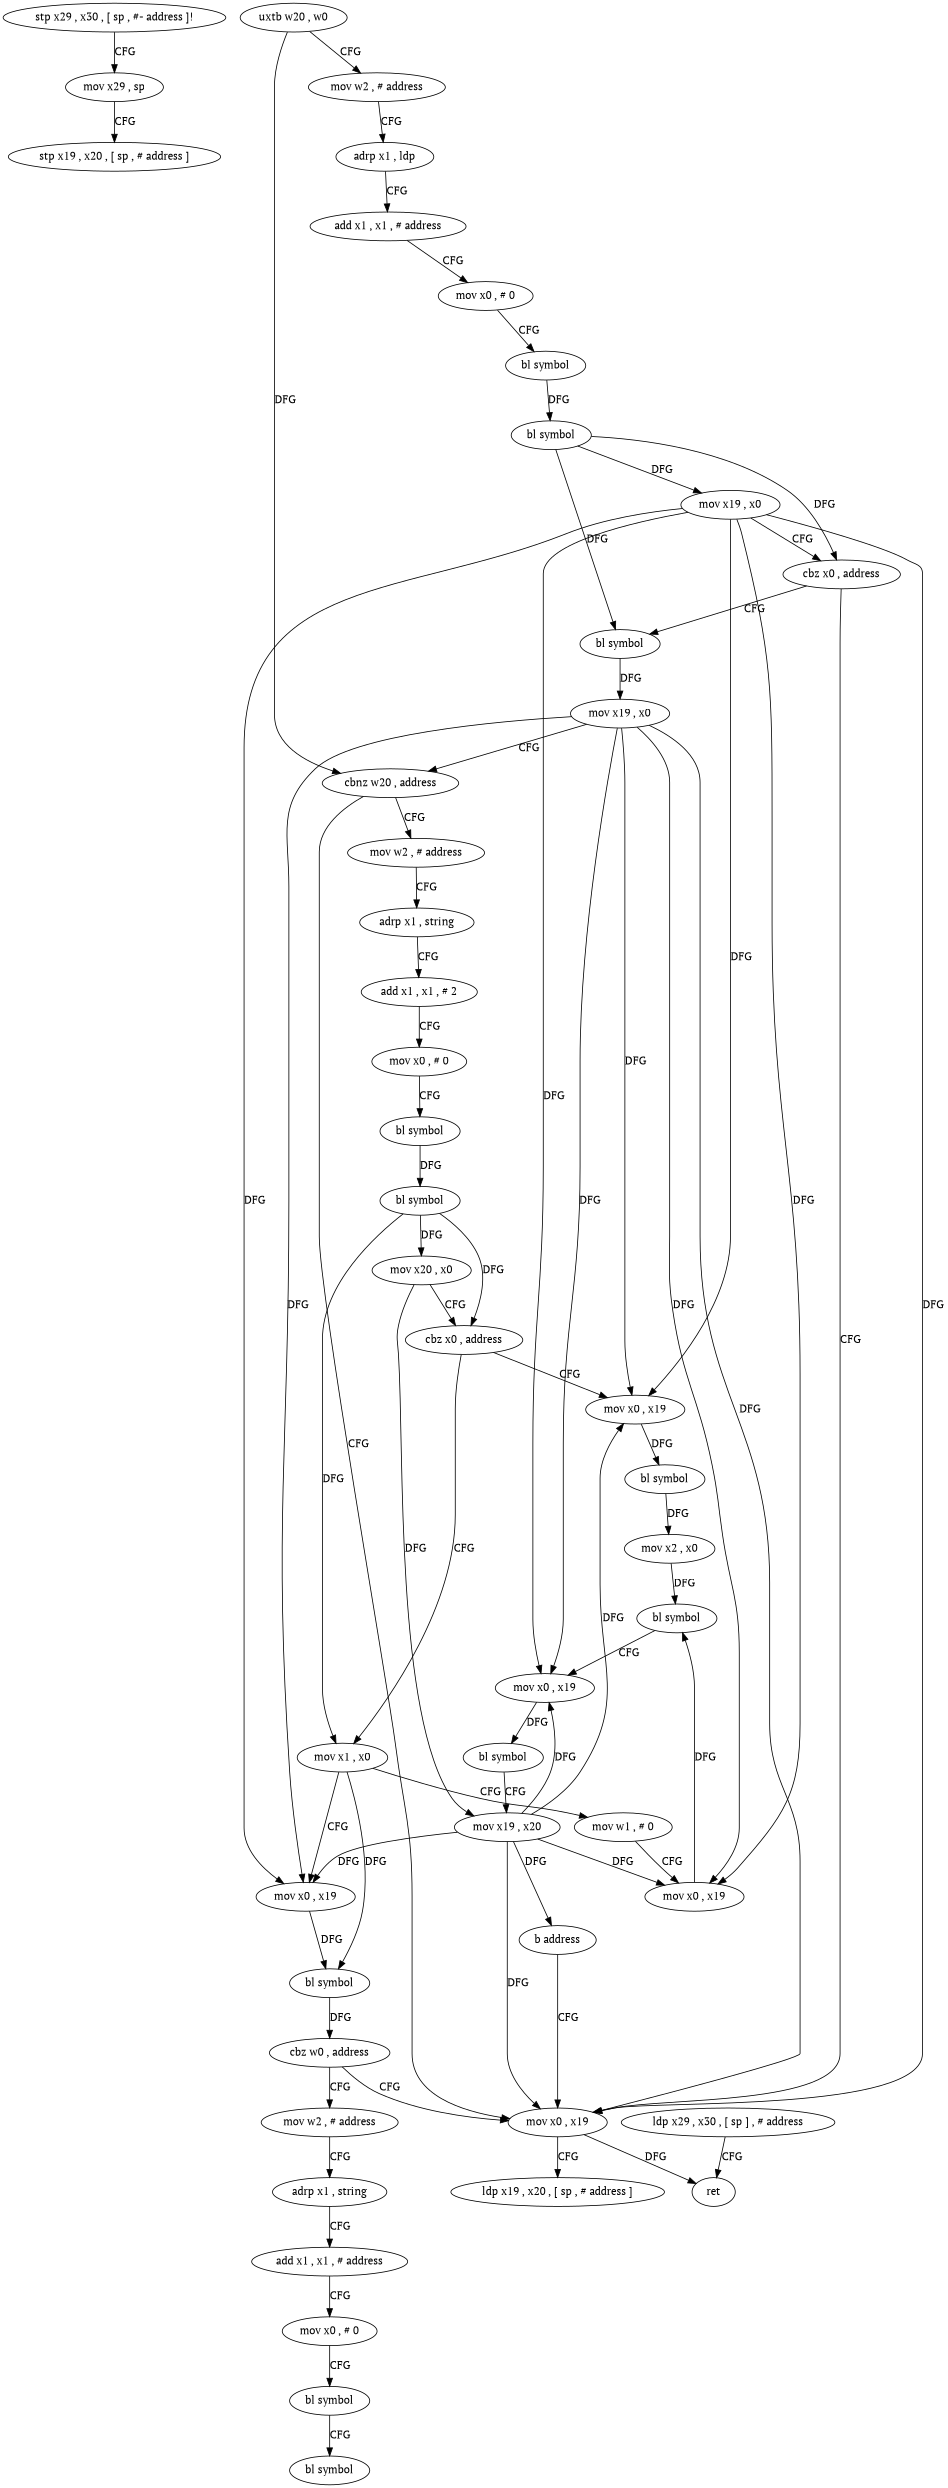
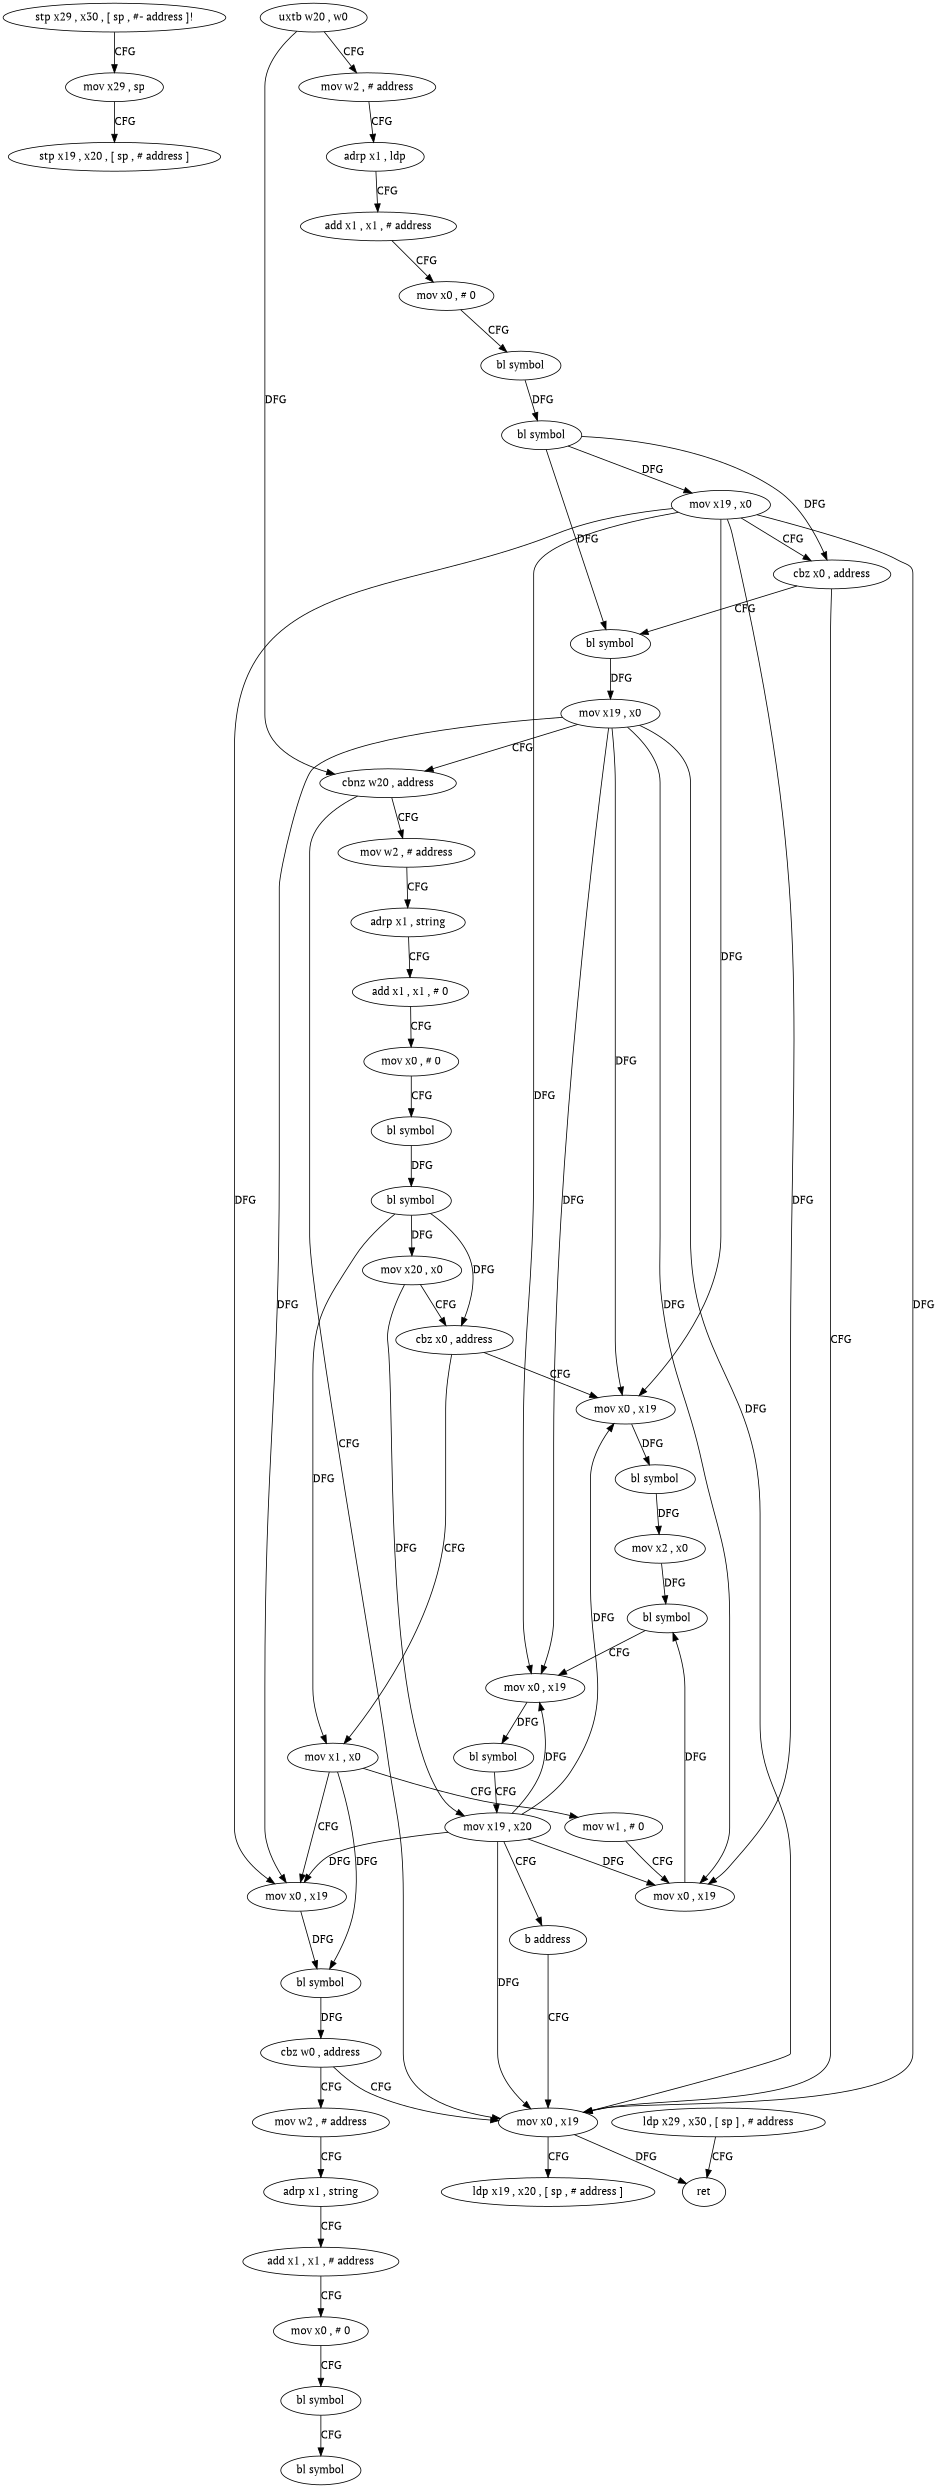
node "add x1 , x1 , # 2": label "add x1 , x1 , # 2" -> "add x1 , x1 , # 0"
edge "mov x19 , x20" -> "b address": label "DFG" -> "CFG"
